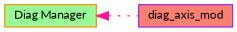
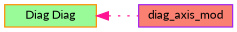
node "Diag Manager": label "Diag Manager" -> "Diag Diag"
